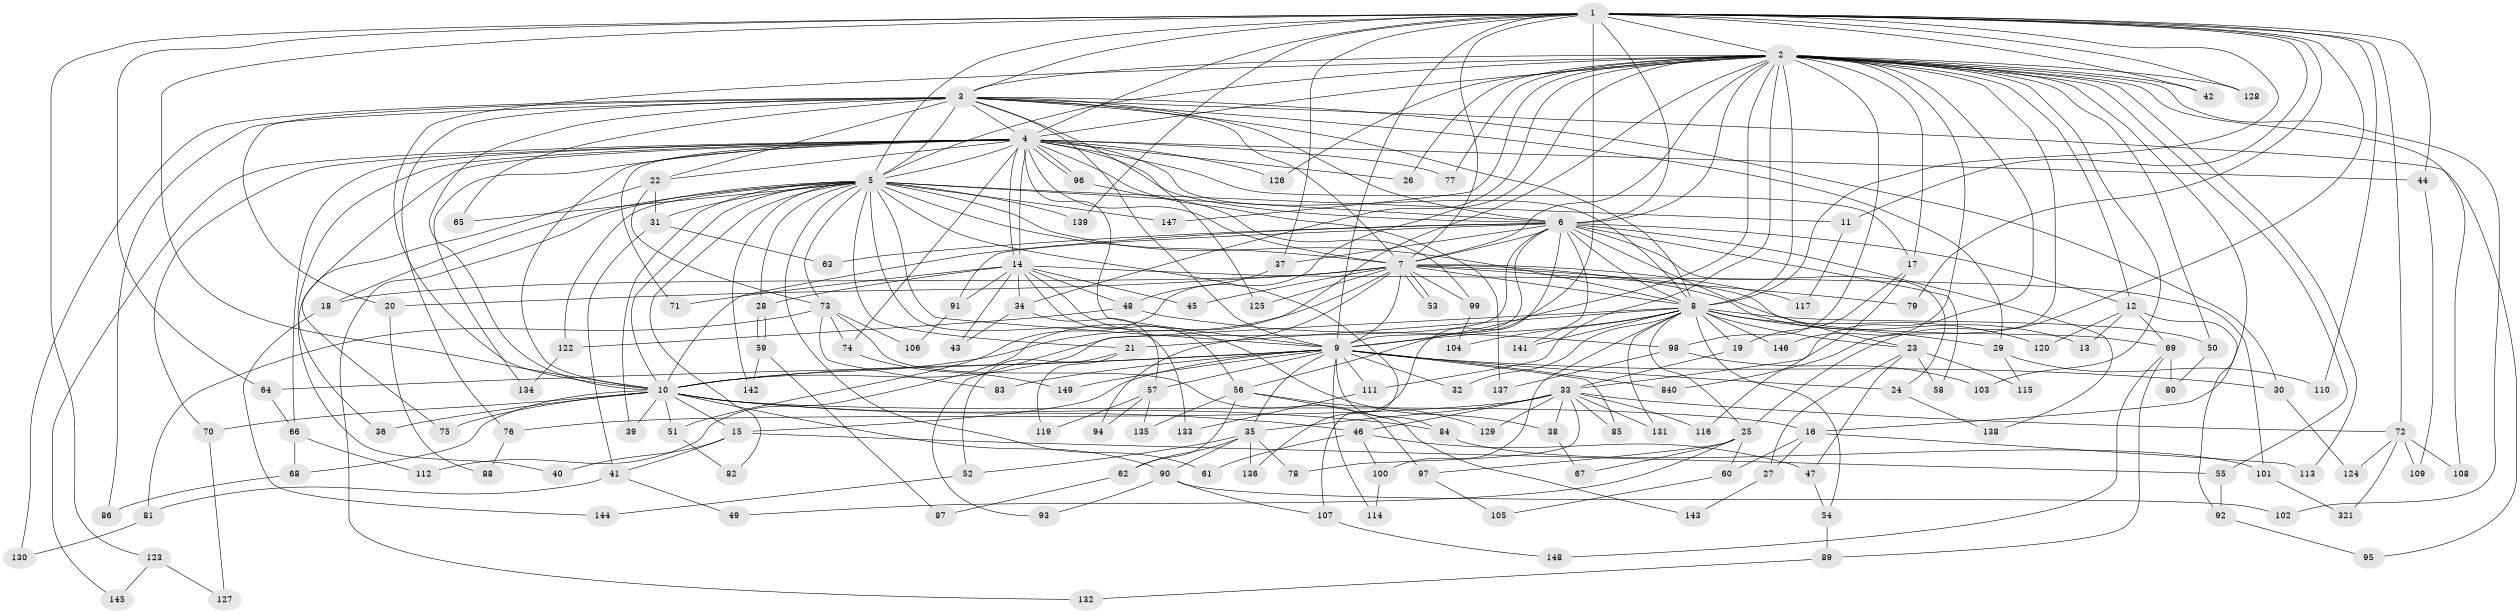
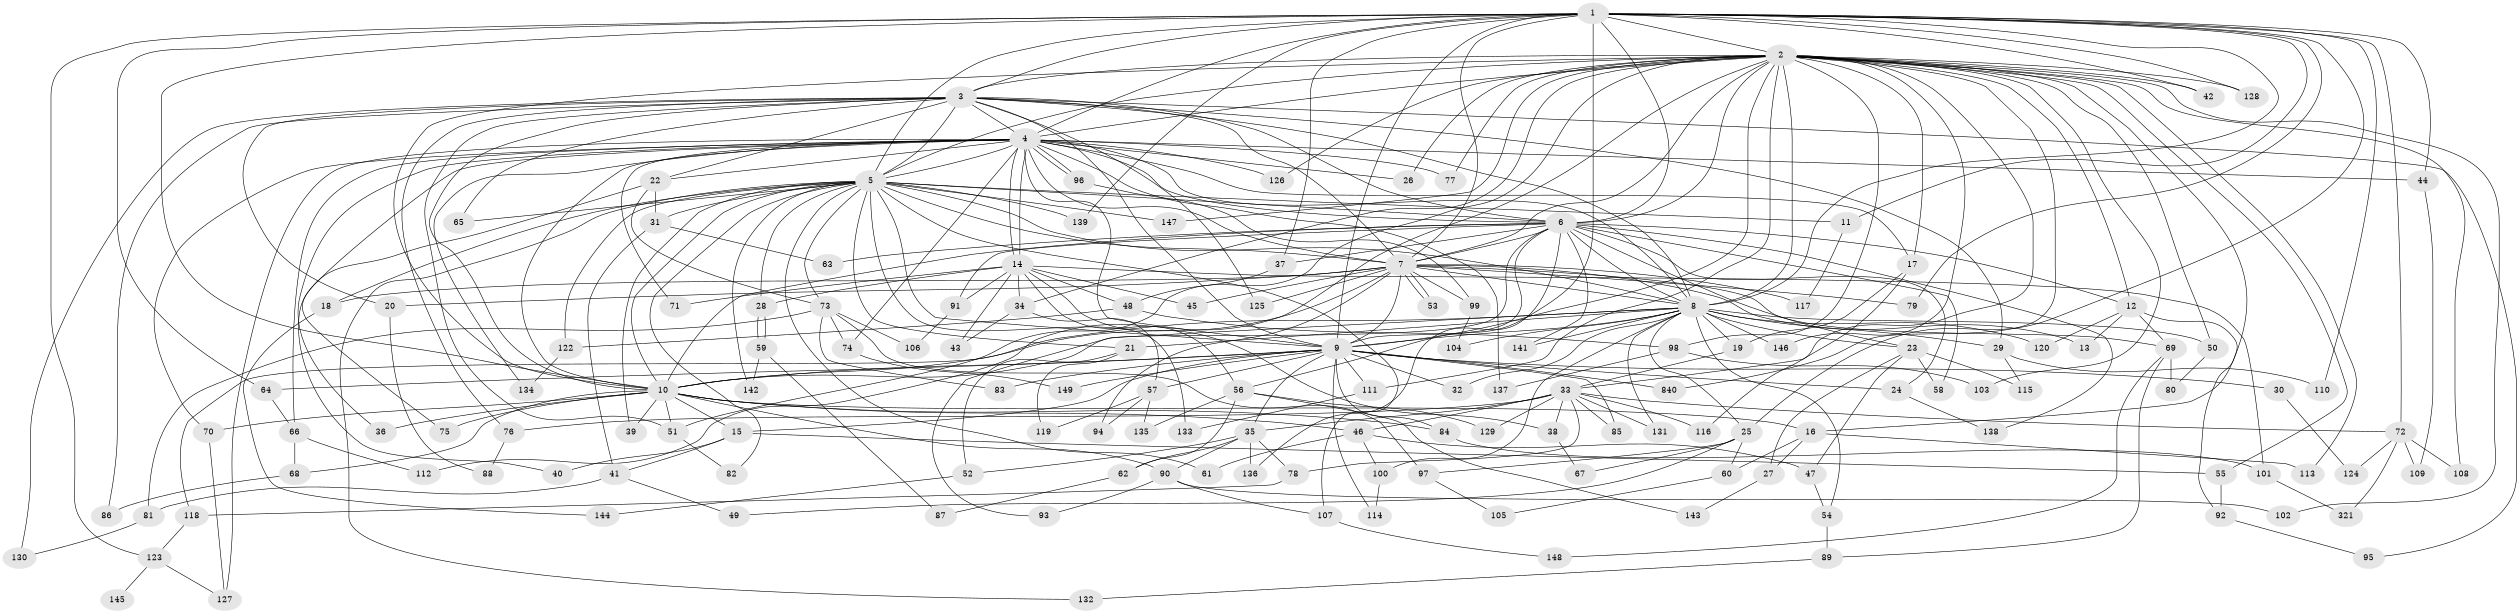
edge "3" -- "30": now "3" -- "51"
edge "4" -- "145": now "4" -- "127"
node "118": added
